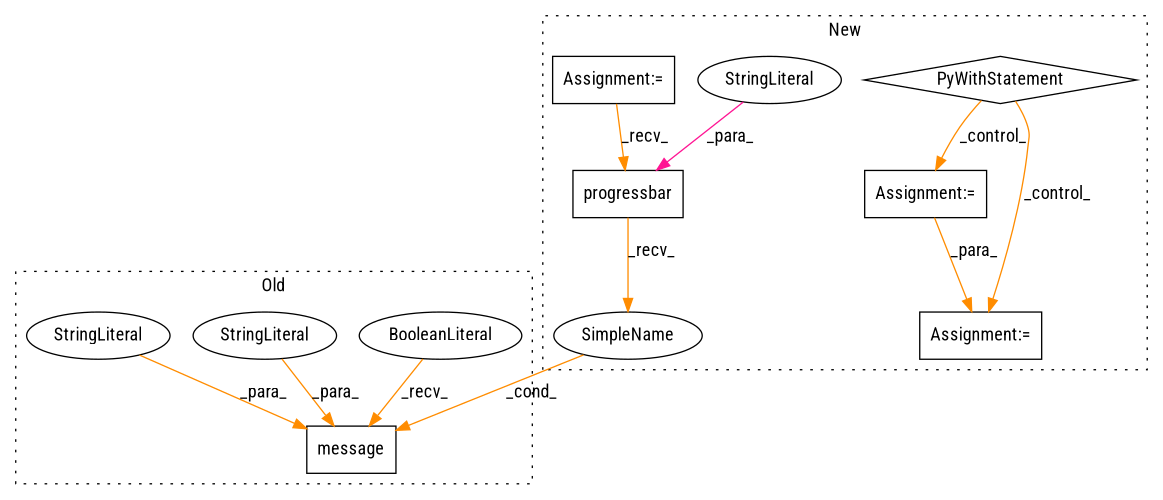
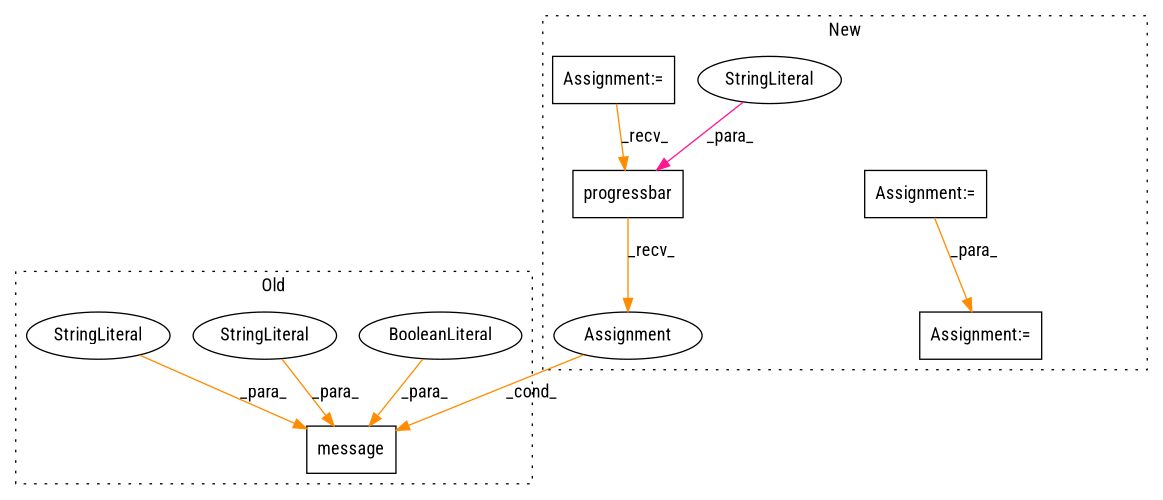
node "PyWithStatement": removed
node "SimpleName": label "SimpleName" -> "Assignment"
edge "BooleanLiteral" -> "message": label "_recv_" -> "_para_"
